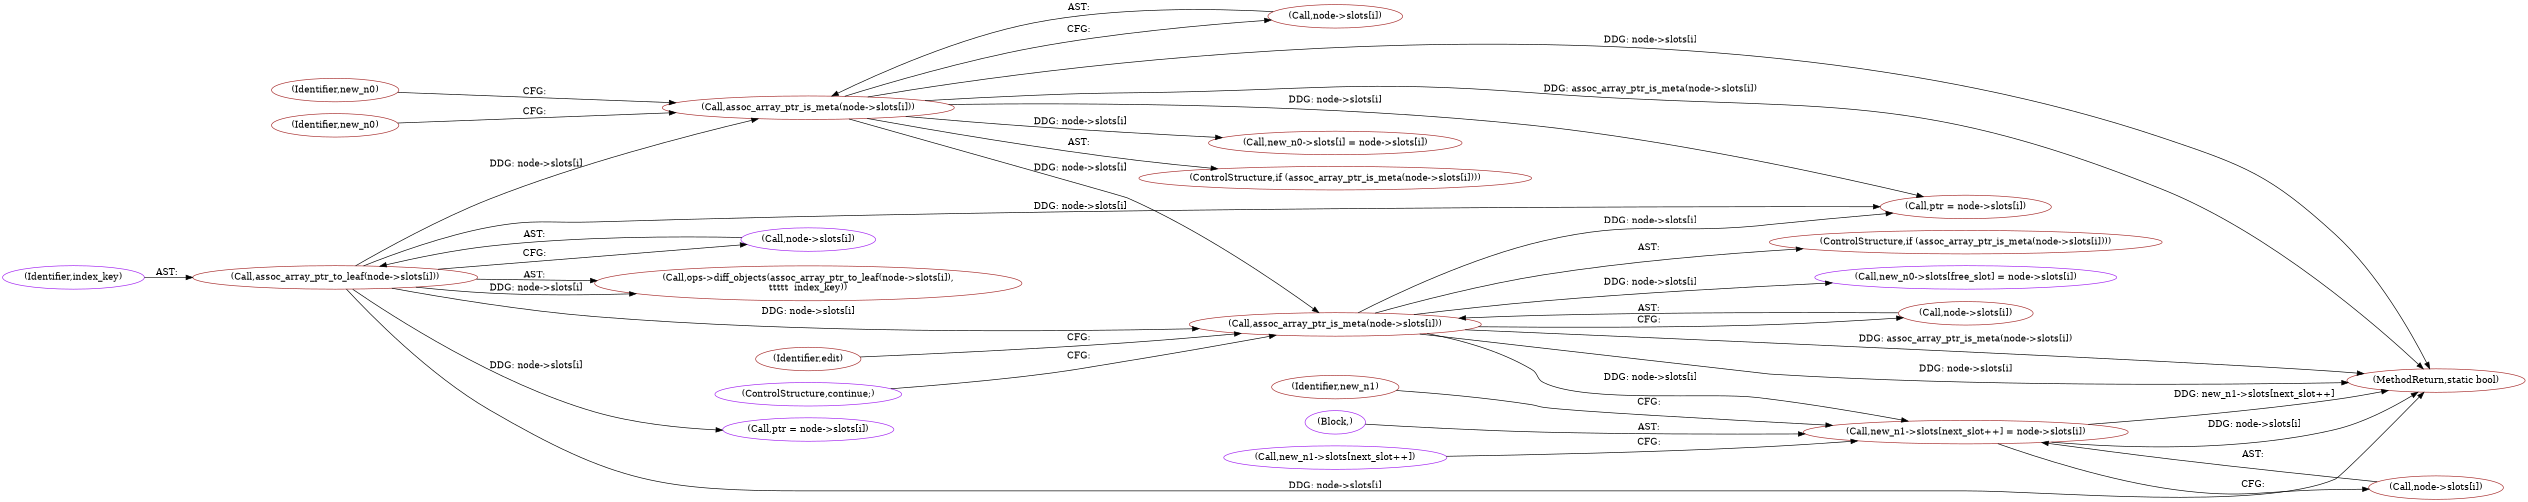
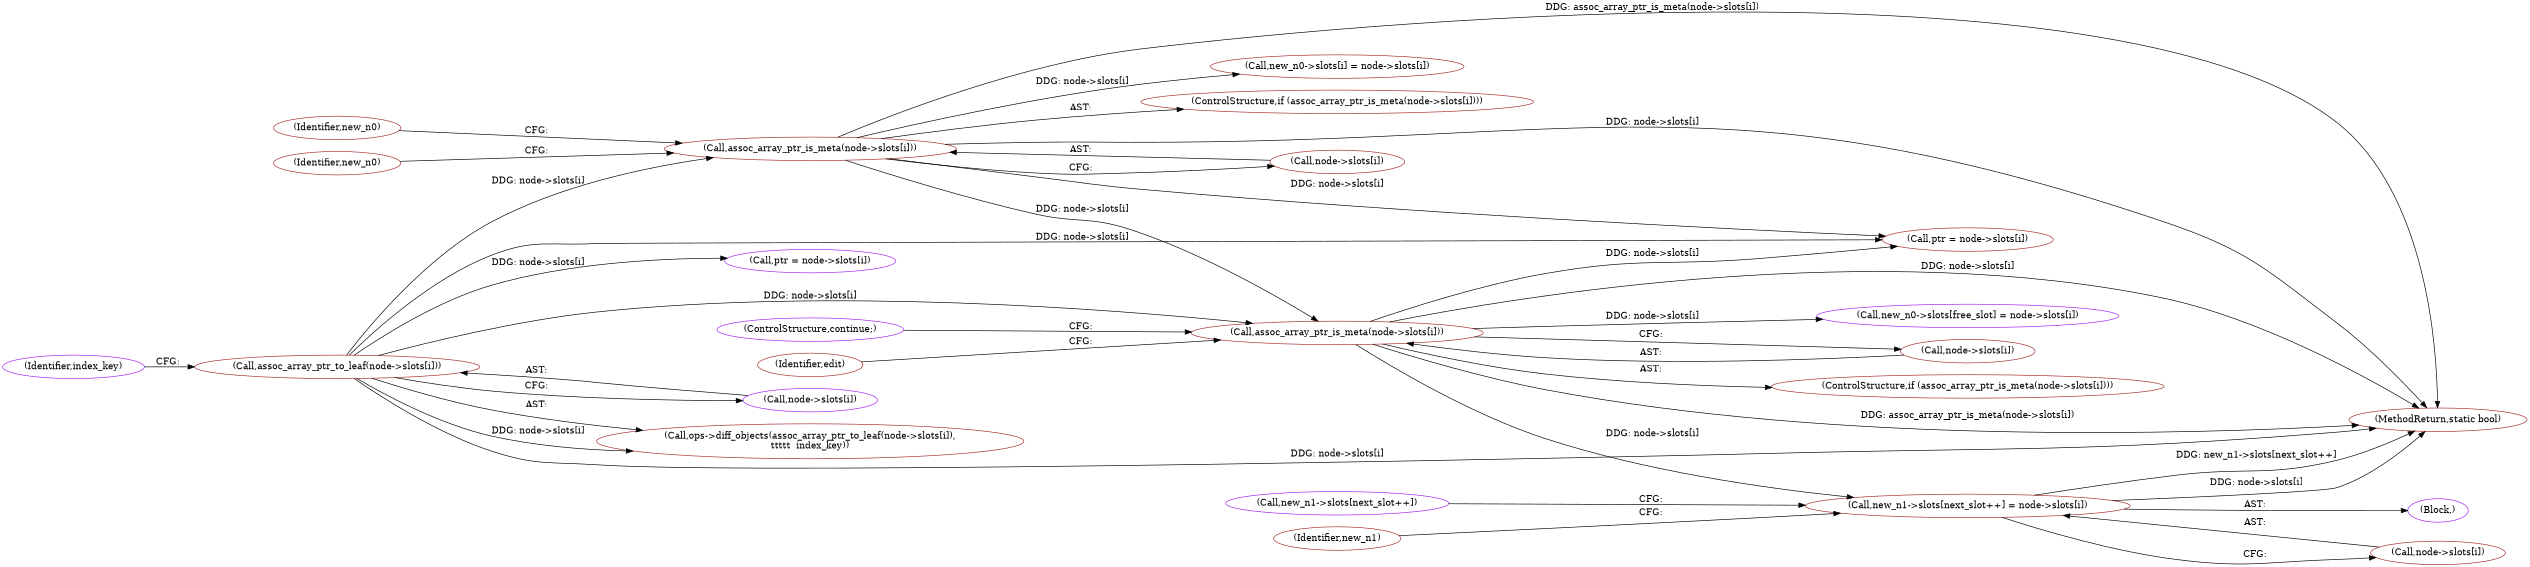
edge "(Identifier,index_key)" -> "(Call,assoc_array_ptr_to_leaf(node->slots[i]))": label "AST: " -> "CFG: "
edge "(Block,)" -> "(Call,new_n1->slots[next_slot++] = node->slots[i])": reversed
